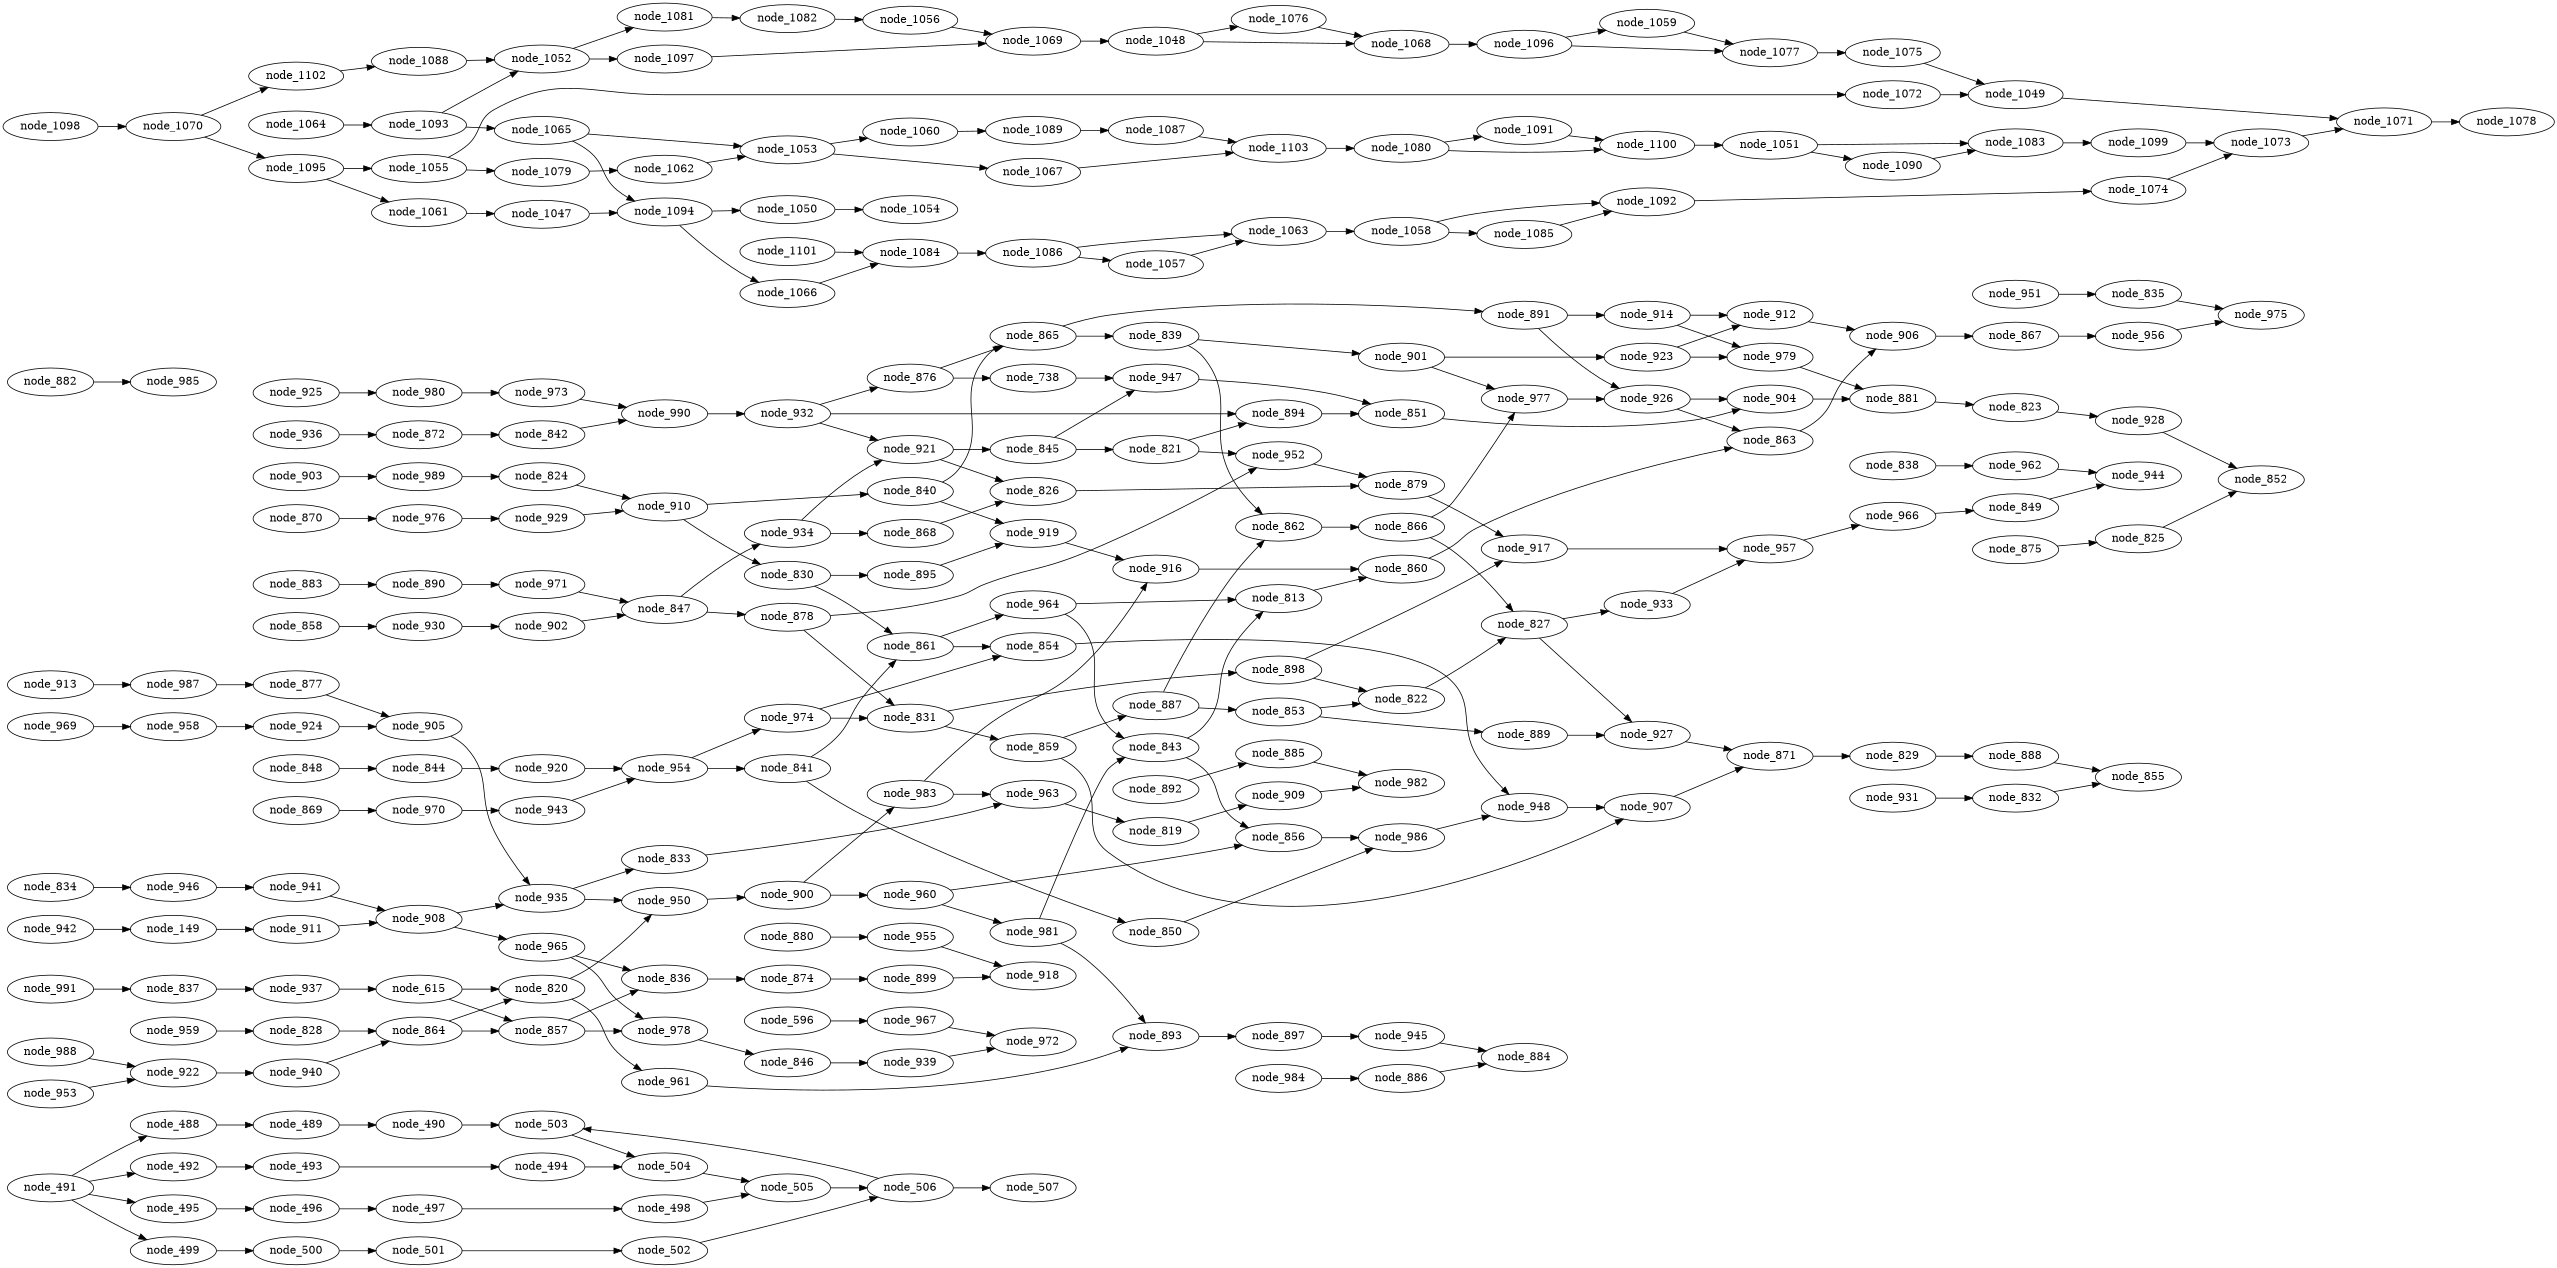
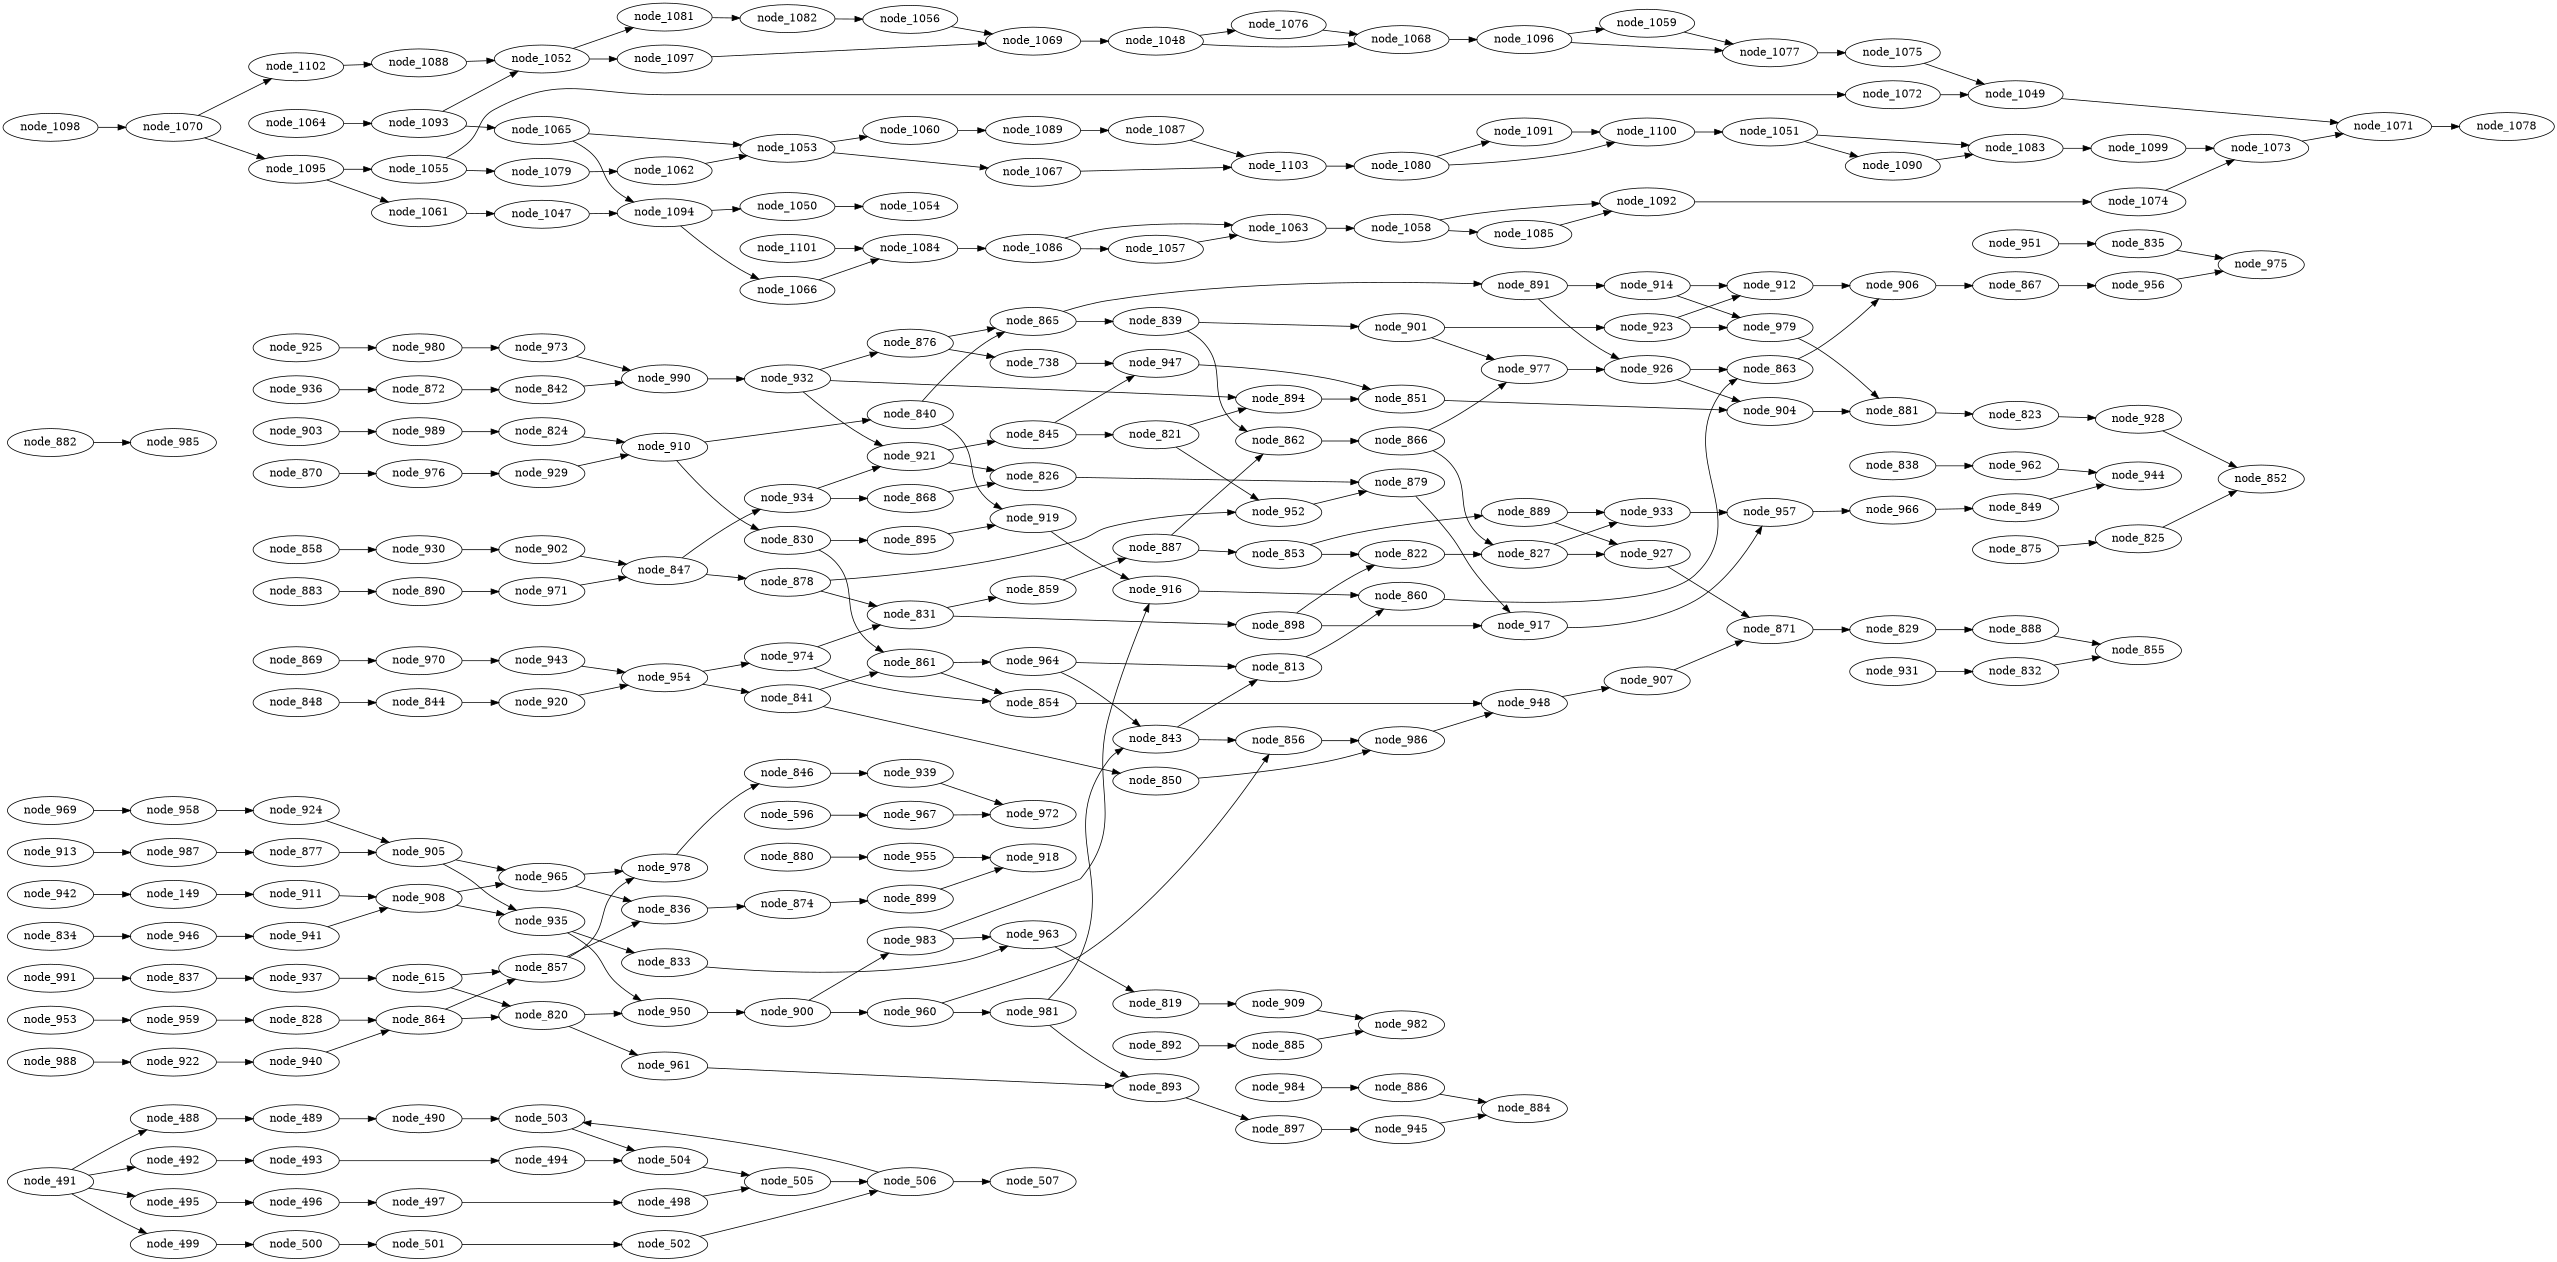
edge "node_889" -> "node_933": added
edge "node_905" -> "node_965": added
edge "node_859" -> "node_907": removed
edge "node_953" -> "node_922": now "node_953" -> "node_959"
